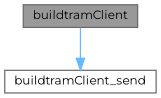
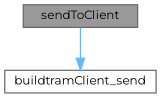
node "buildtramClient": label "buildtramClient" -> "sendToClient"
